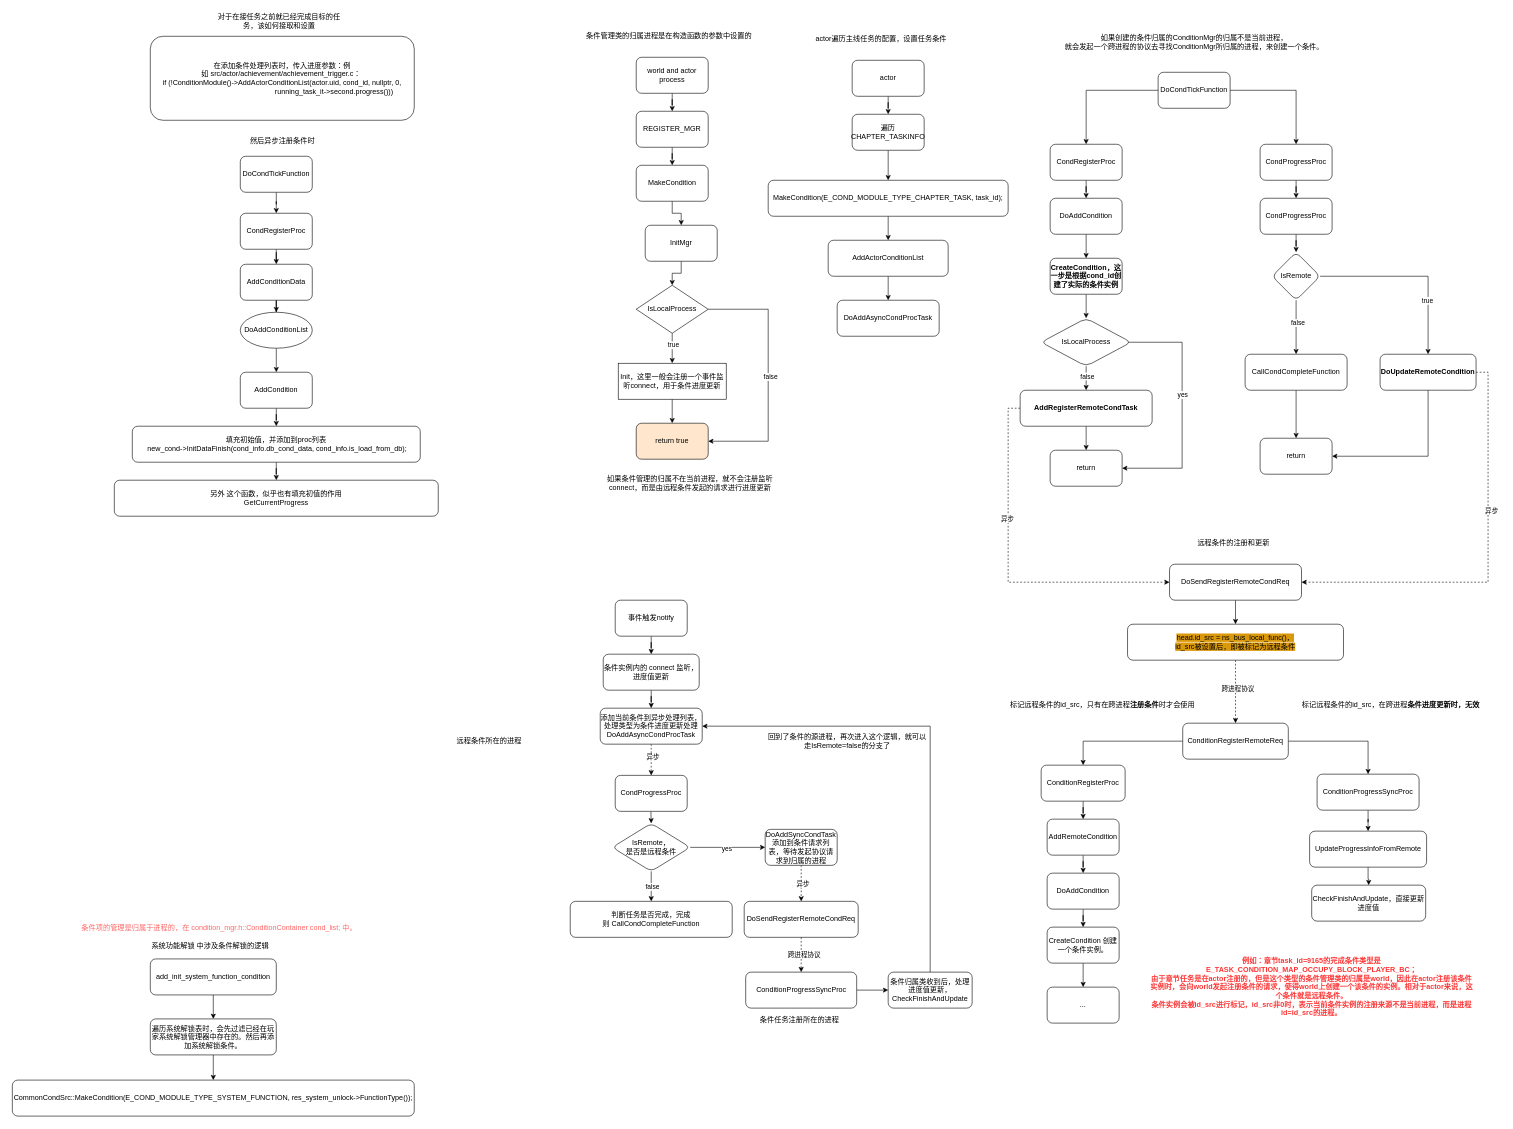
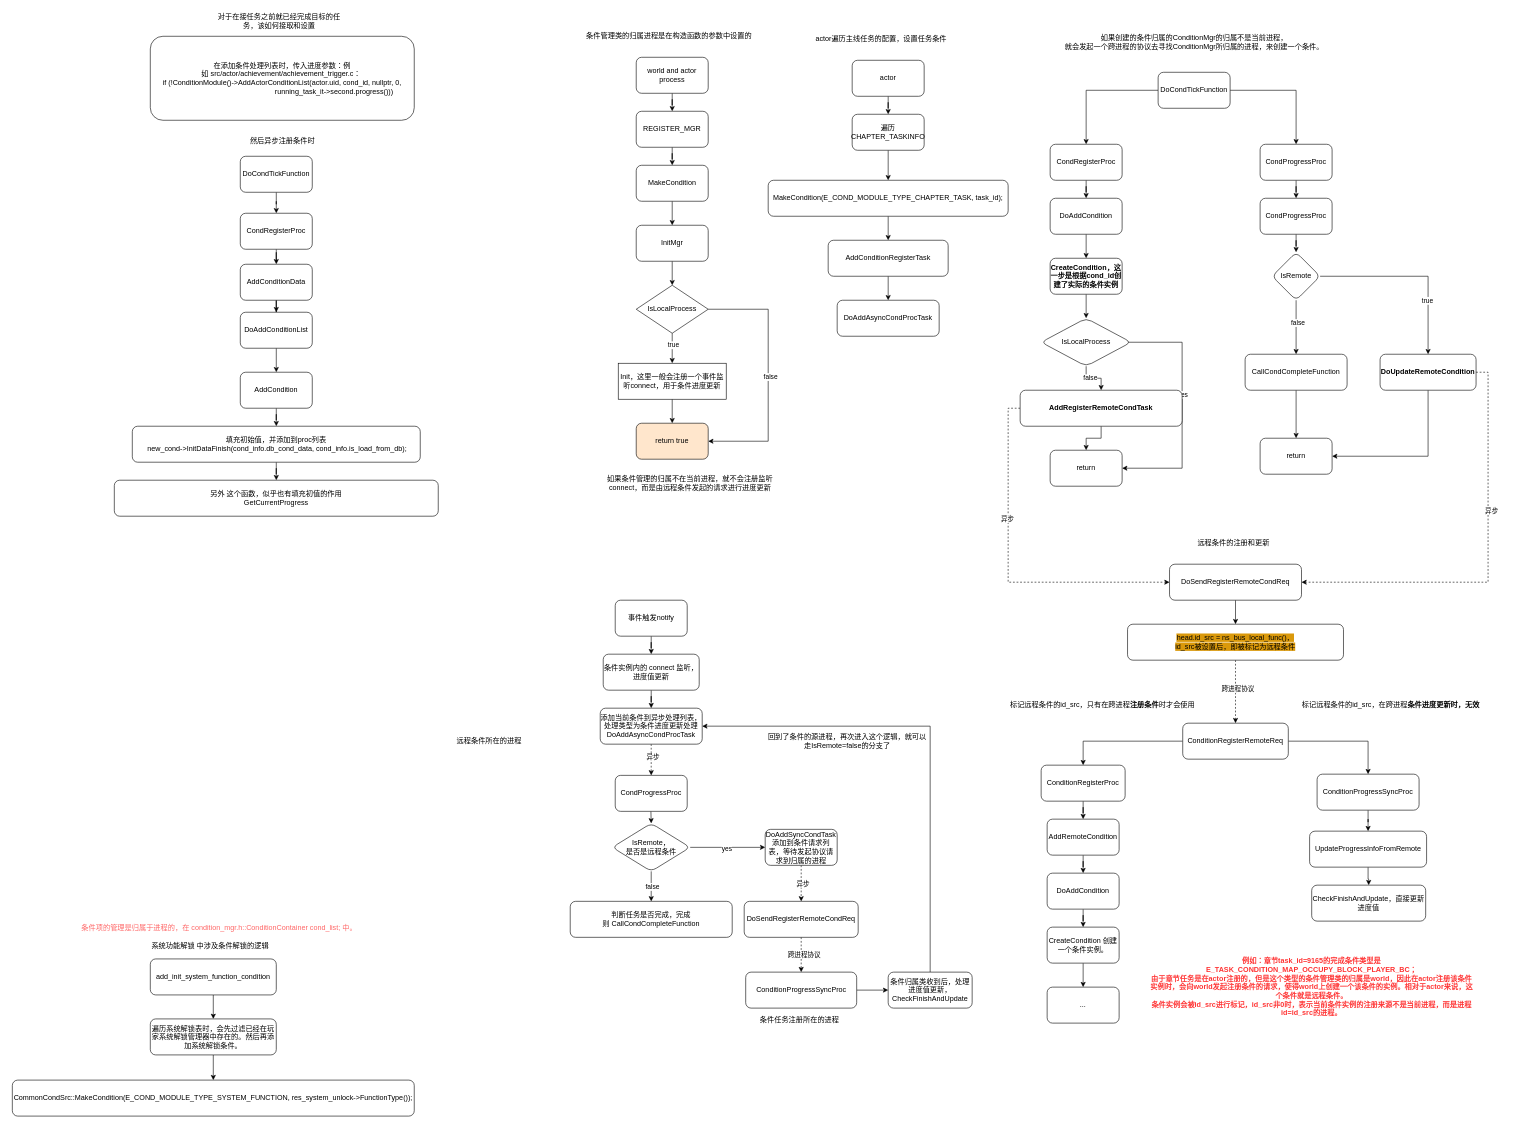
node "InitMgr": moved (681, 243) -> (672, 243)
node "AddActorConditionList": label "AddActorConditionList" -> "AddConditionRegisterTask"
node "DoAddConditionList": shape ellipse -> rounded rectangle
node "AddRegisterRemoteCondTask": size 132x36 -> 162x36
